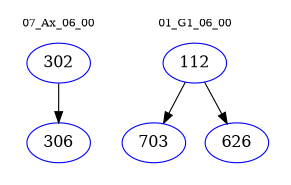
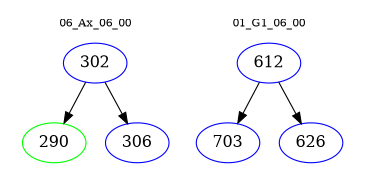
cluster "07_Ax_06_00": label "07_Ax_06_00" -> "06_Ax_06_00"
node "112": label "112" -> "612"
node "290": added
